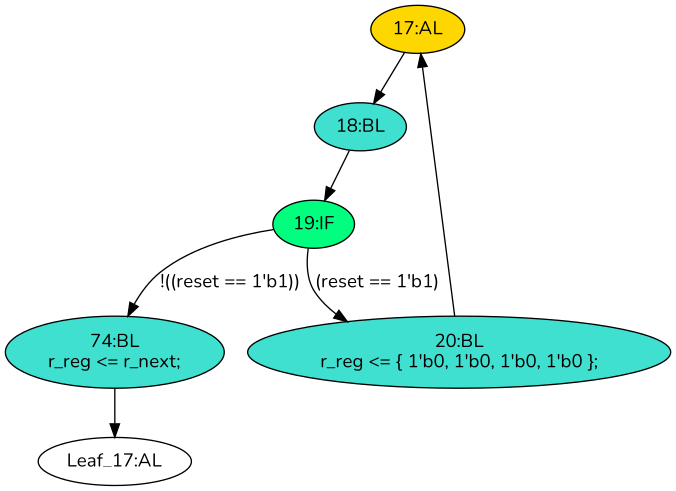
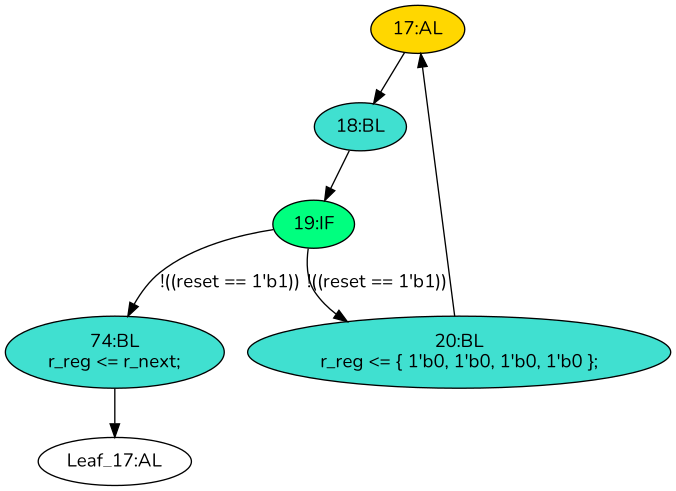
edge "19:IF" -> "20:BL r_reg <= { 1'b0, 1'b0, 1'b0, 1'b0 };": label "(reset == 1'b1)" -> "!((reset == 1'b1))"
